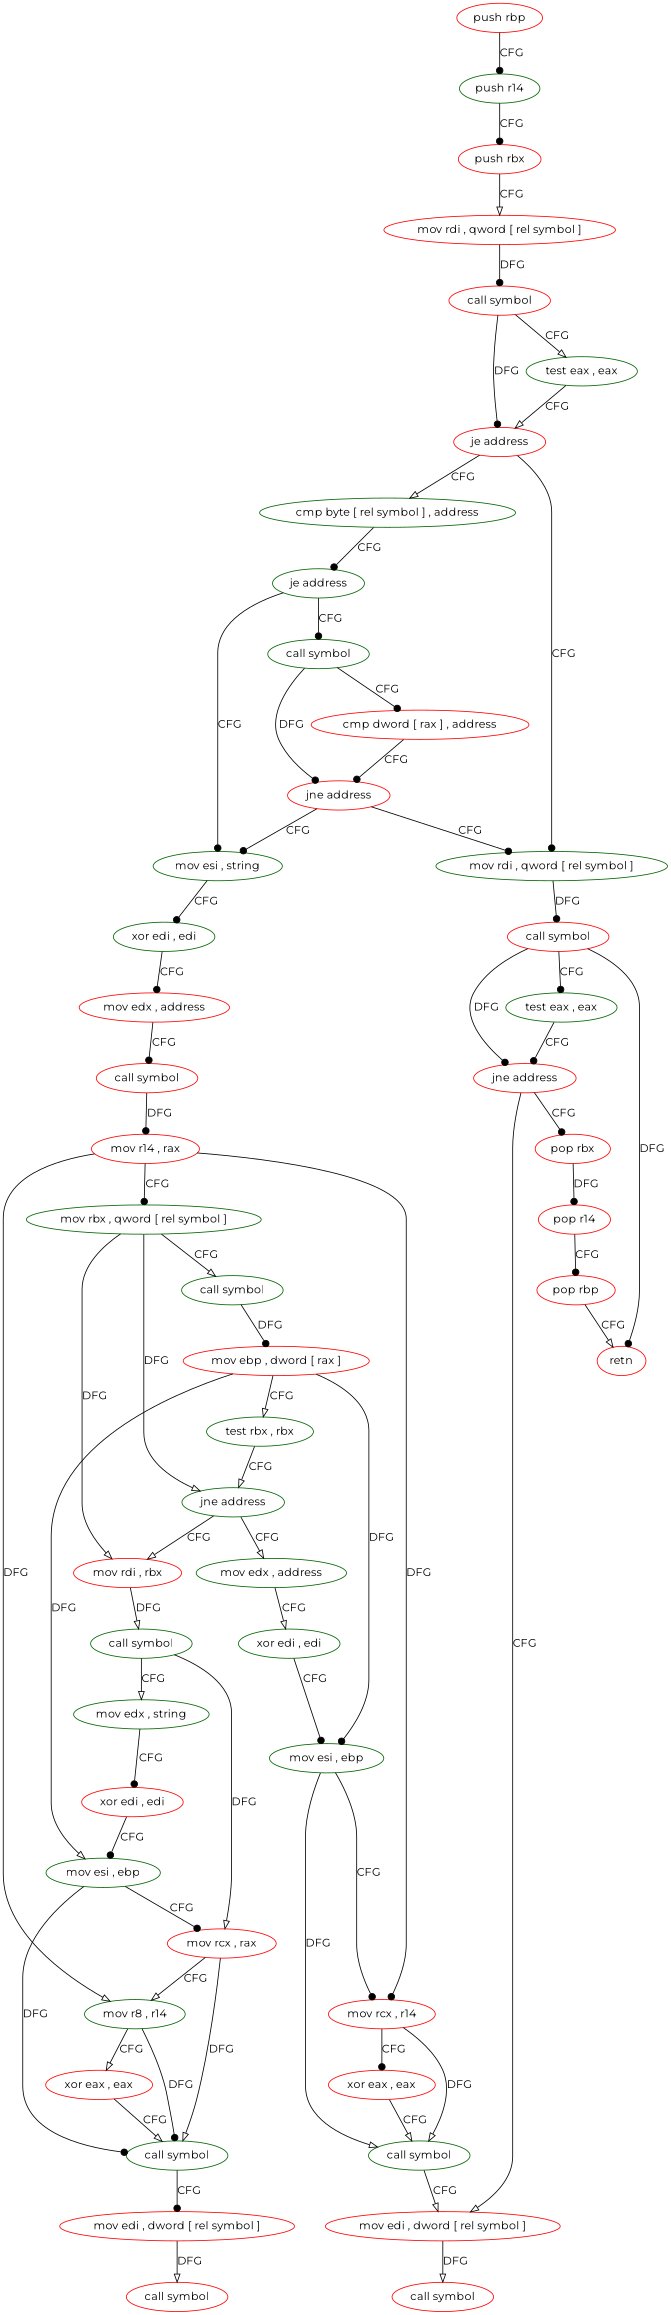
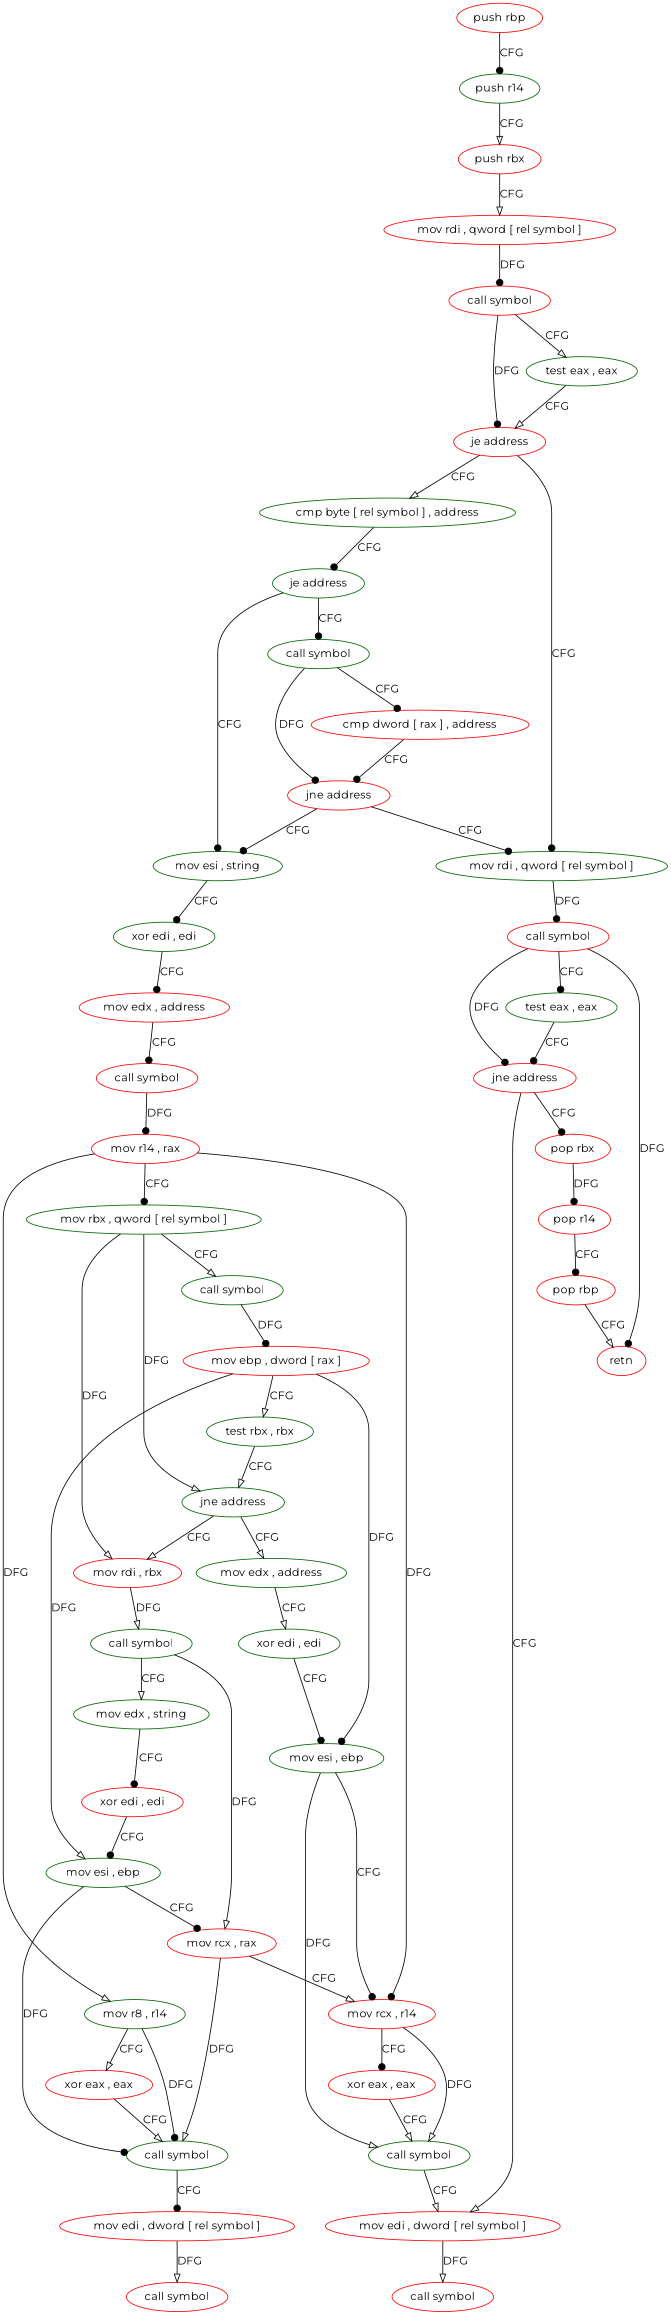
edge "push r14" -> "push rbx": arrowhead dot -> onormal
edge "mov rcx , rax" -> "mov r8 , r14": now "mov rcx , rax" -> "mov rcx , r14"
